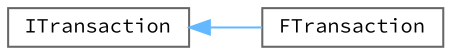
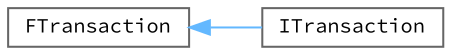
edge "FTransaction" -> "ITransaction": reversed
